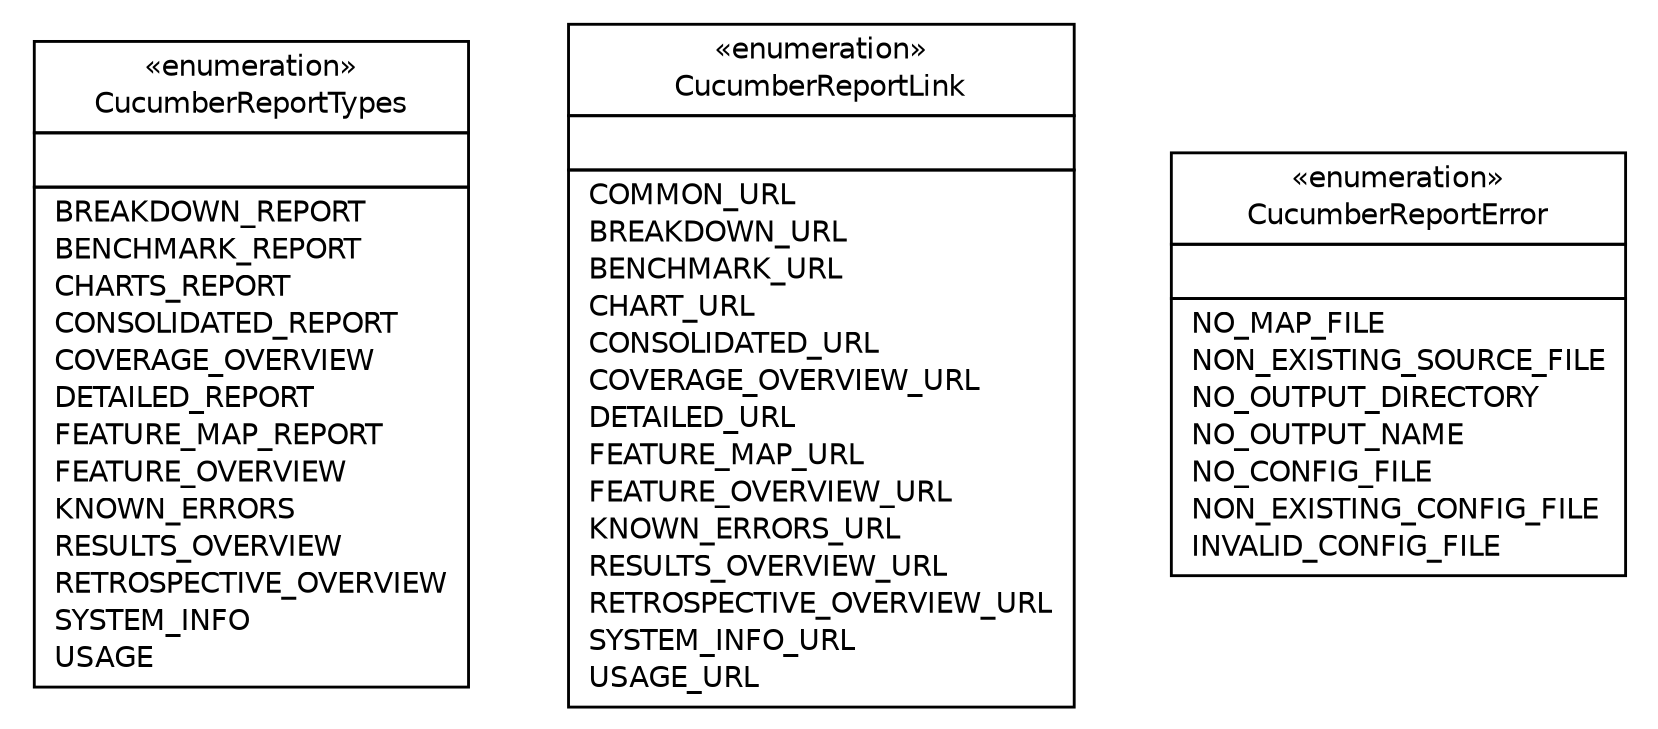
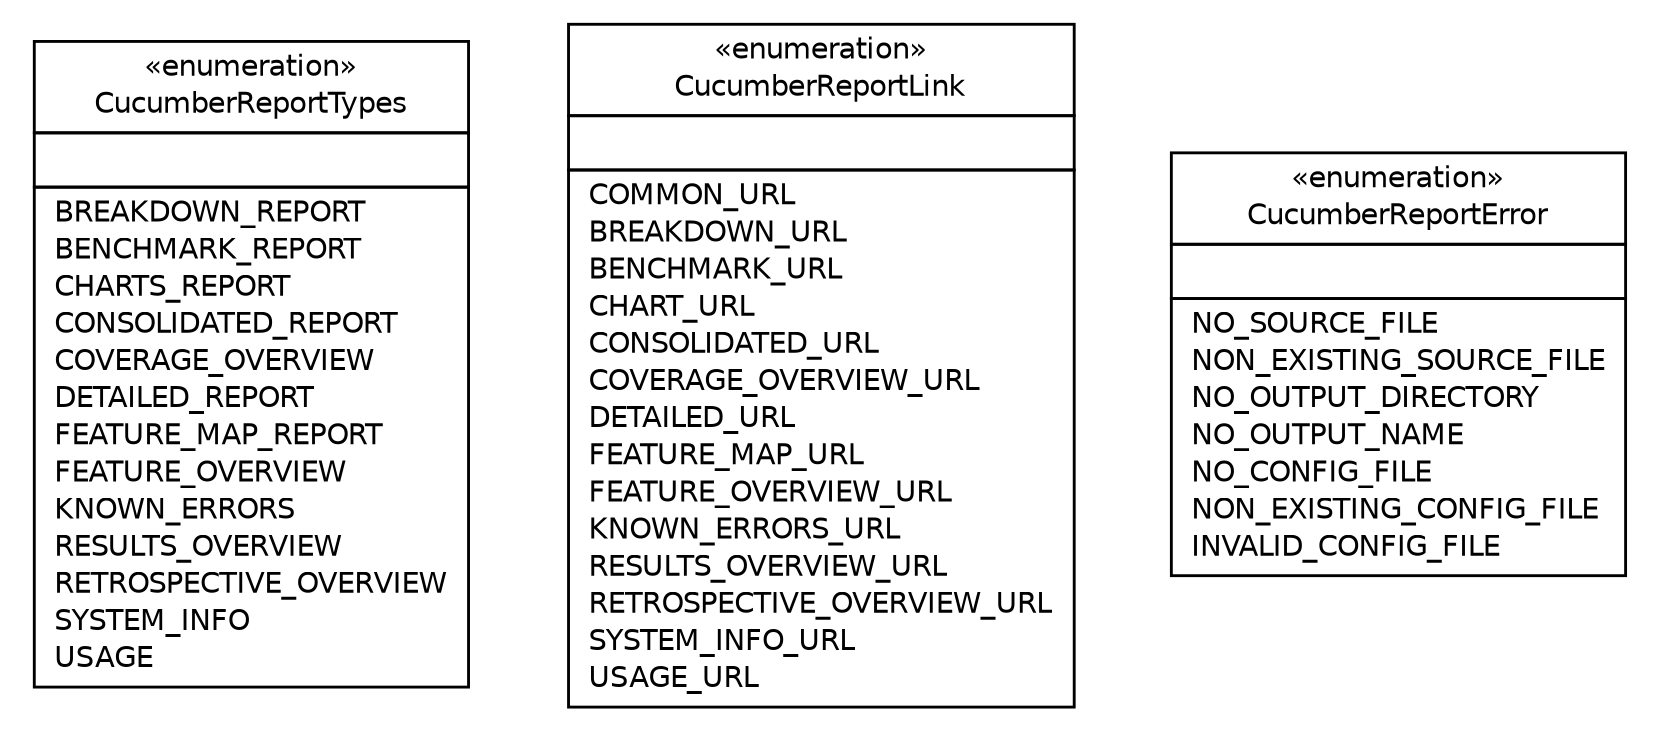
node "CucumberReportError": text "NO_MAP_FILE" -> "NO_SOURCE_FILE"
